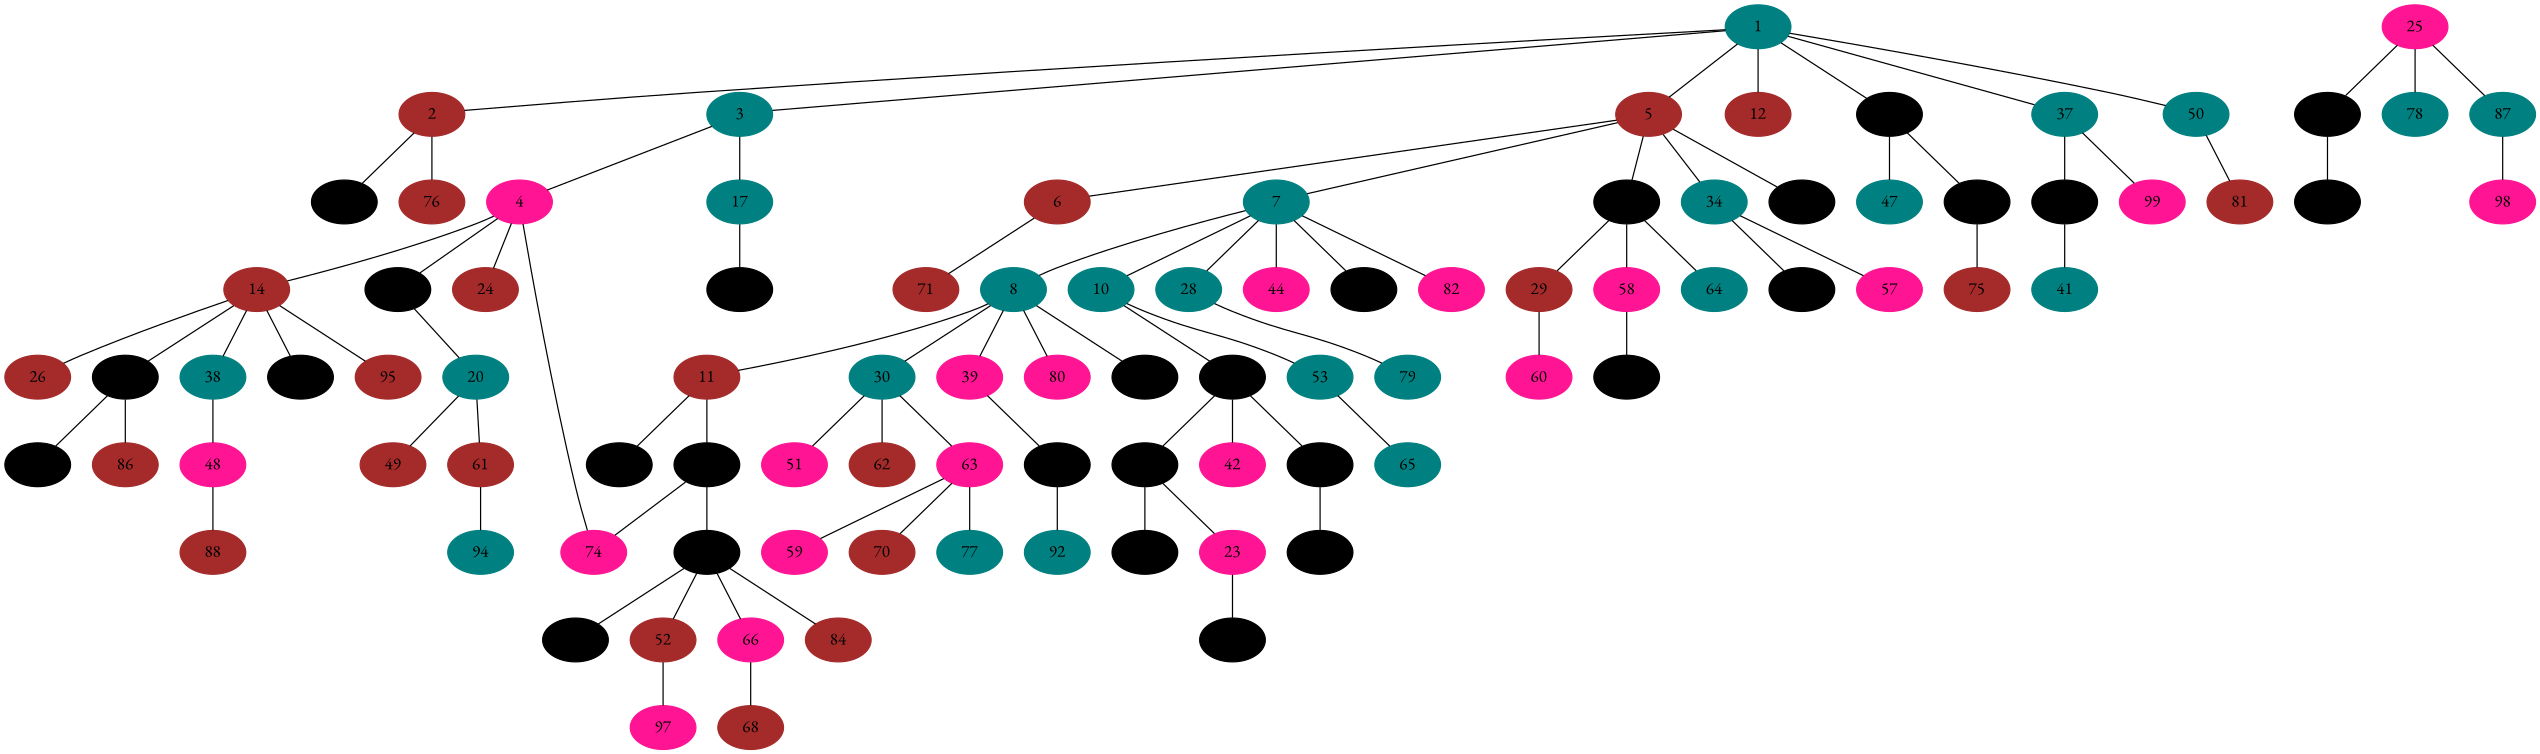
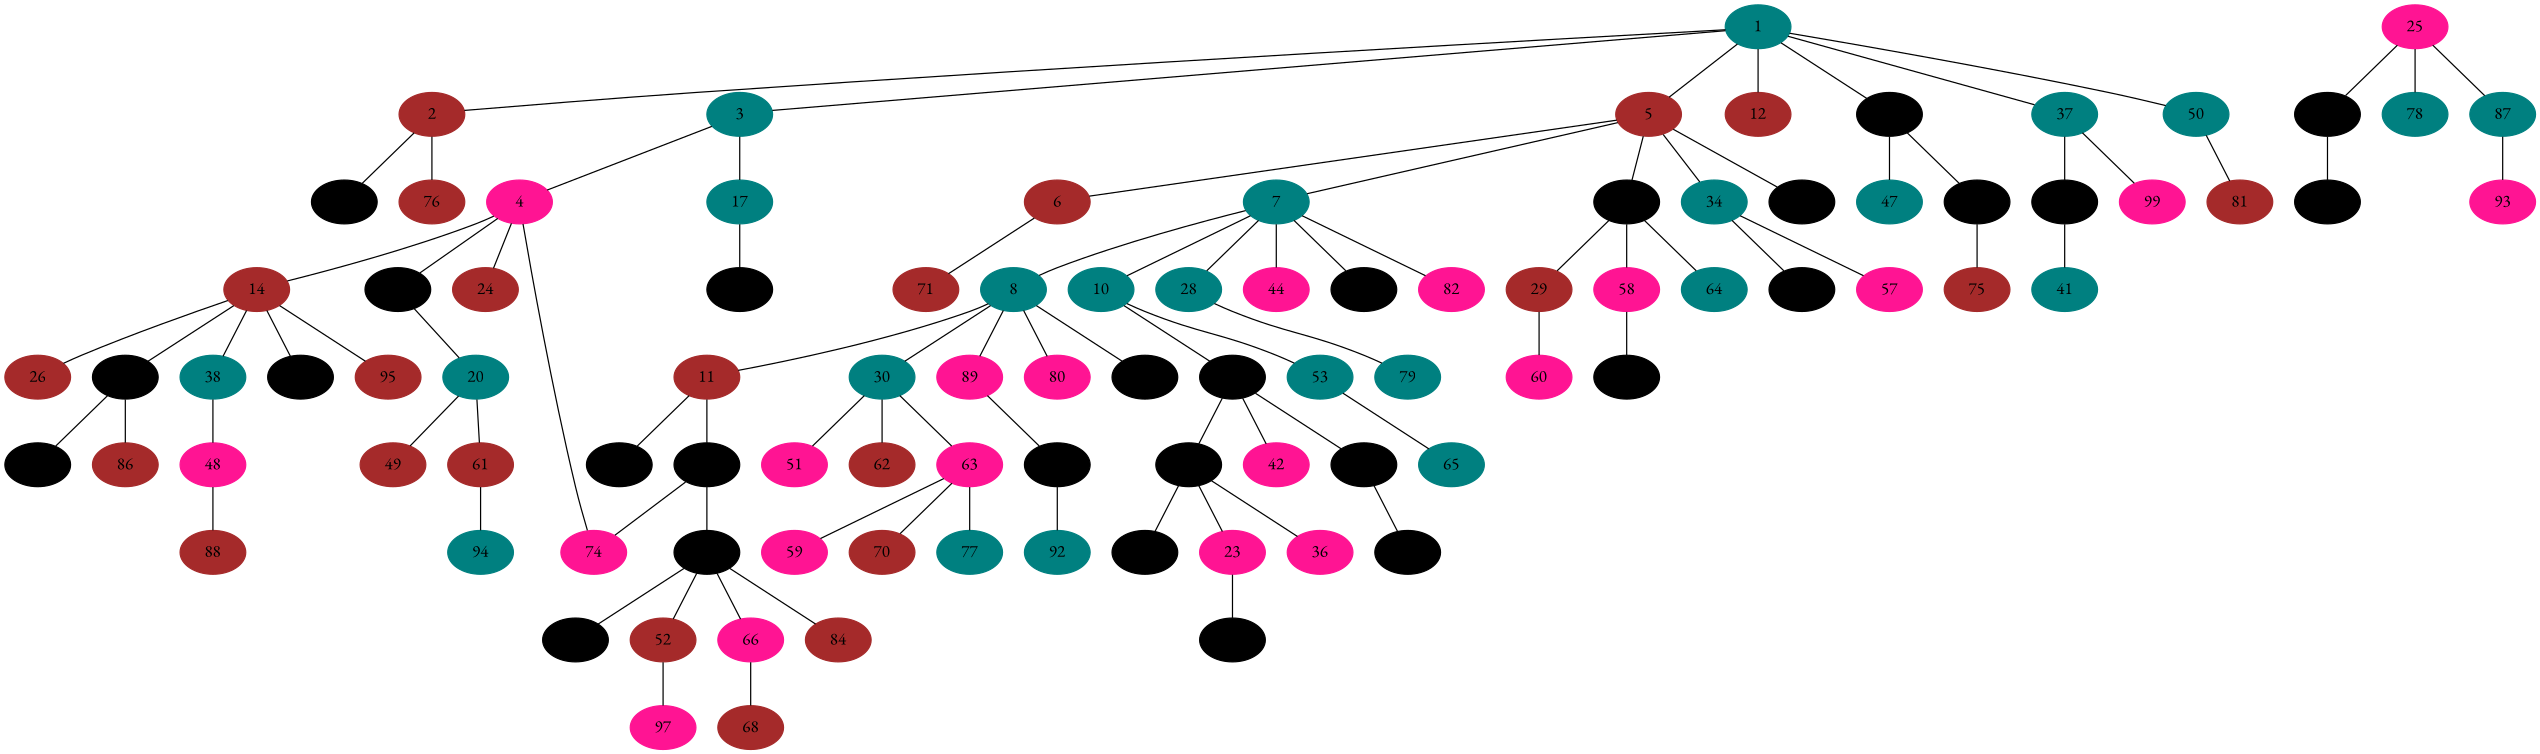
node "98": label "98" -> "93"
node "39": label "39" -> "89"
node "36": added
